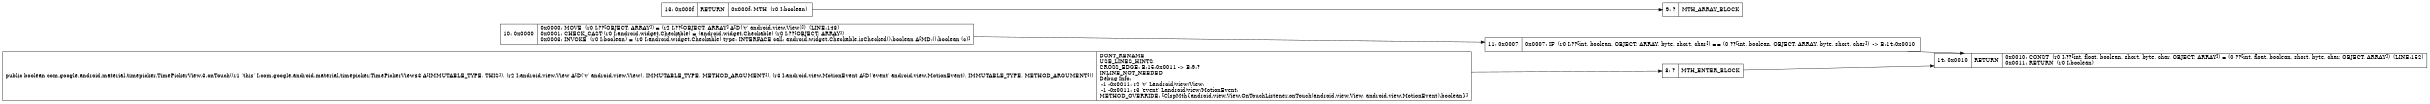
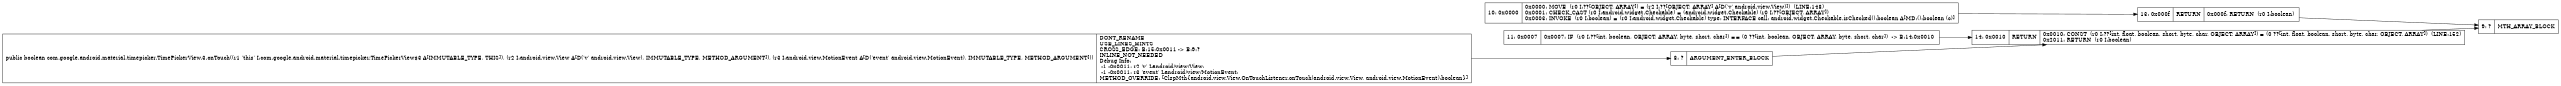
node "13: 0x000f": text "0x000f: MTH  (r0 I:boolean)" -> "0x000f: RETURN  (r0 I:boolean)"
edge "14: 0x0010" -> "9: ?": added
edge "10: 0x0000" -> "11: 0x0007": now "10: 0x0000" -> "13: 0x000f"
node "14: 0x0010": text "0x0011: RETURN  (r0 I:boolean)" -> "0x2011: RETURN  (r0 I:boolean)"
node "8: ?": text "MTH_ENTER_BLOCK" -> "ARGUMENT_ENTER_BLOCK"
